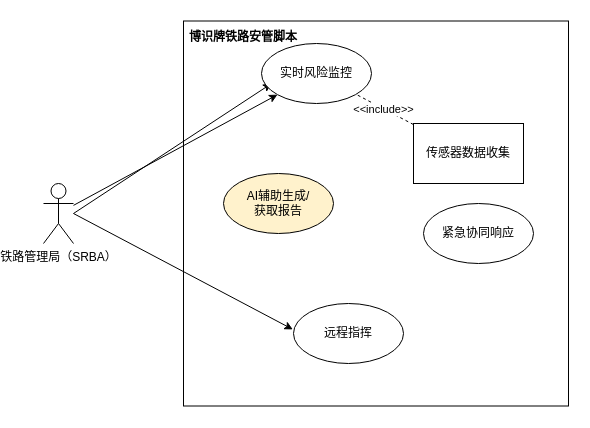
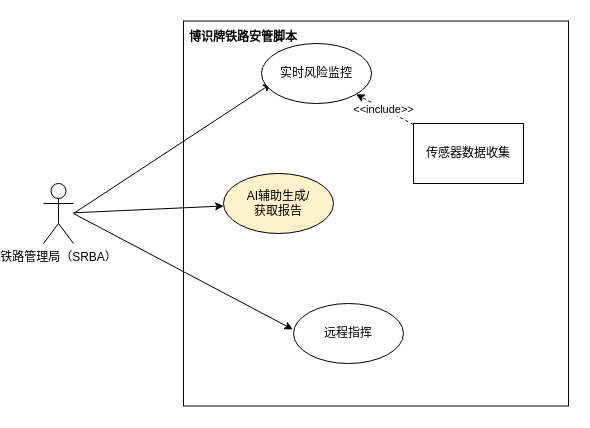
edge "实时风险监控" -- "传感器数据收集": arrowhead none -> classic
edge "铁路管理局（SRBA）" -> "实时风险监控": now "铁路管理局（SRBA）" -> "AI辅助生成/ 获取报告"
node "紧急协同响应": removed
